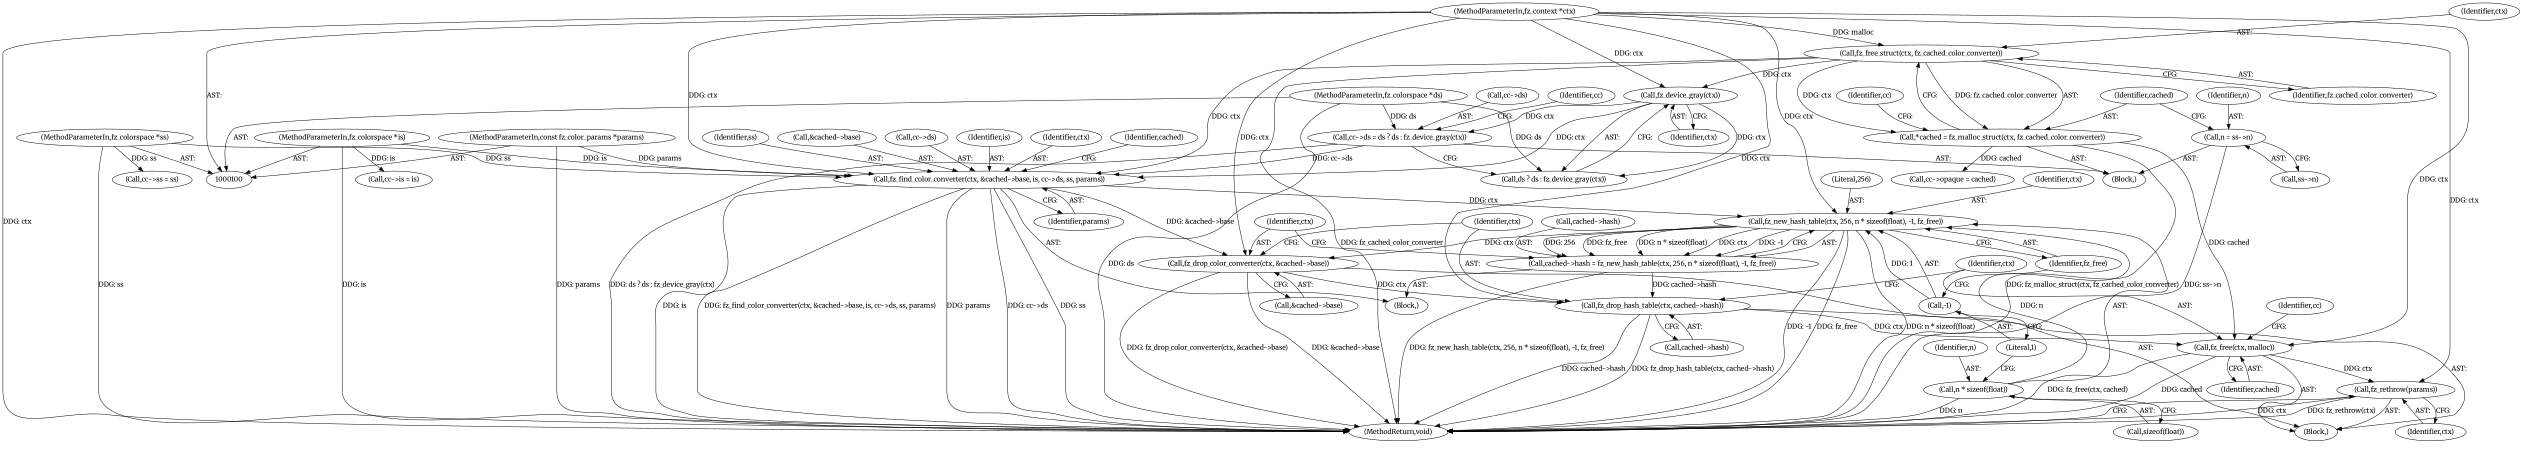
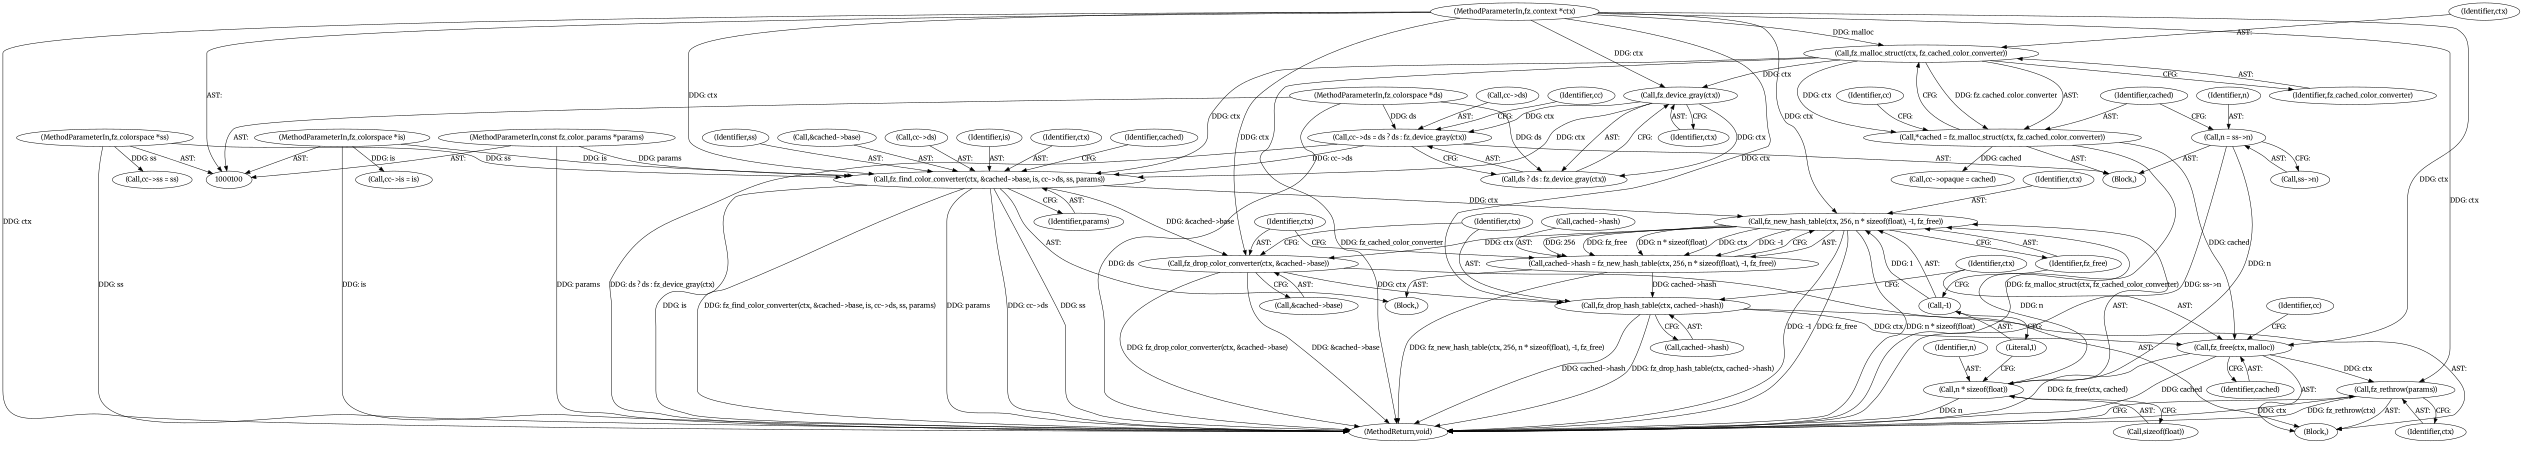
node "(Call,fz_free_struct(ctx, fz_cached_color_converter))": label "(Call,fz_free_struct(ctx, fz_cached_color_converter))" -> "(Call,fz_malloc_struct(ctx, fz_cached_color_converter))"
edge "(Call,ds ? ds : fz_device_gray(ctx))" -> "(Call,cc->ds = ds ? ds : fz_device_gray(ctx))": added, label "AST:"
node "(Literal,256)": removed
edge "(Call,n = ss->n)" -> "(Call,n * sizeof(float))": added, label "DDG: n"
